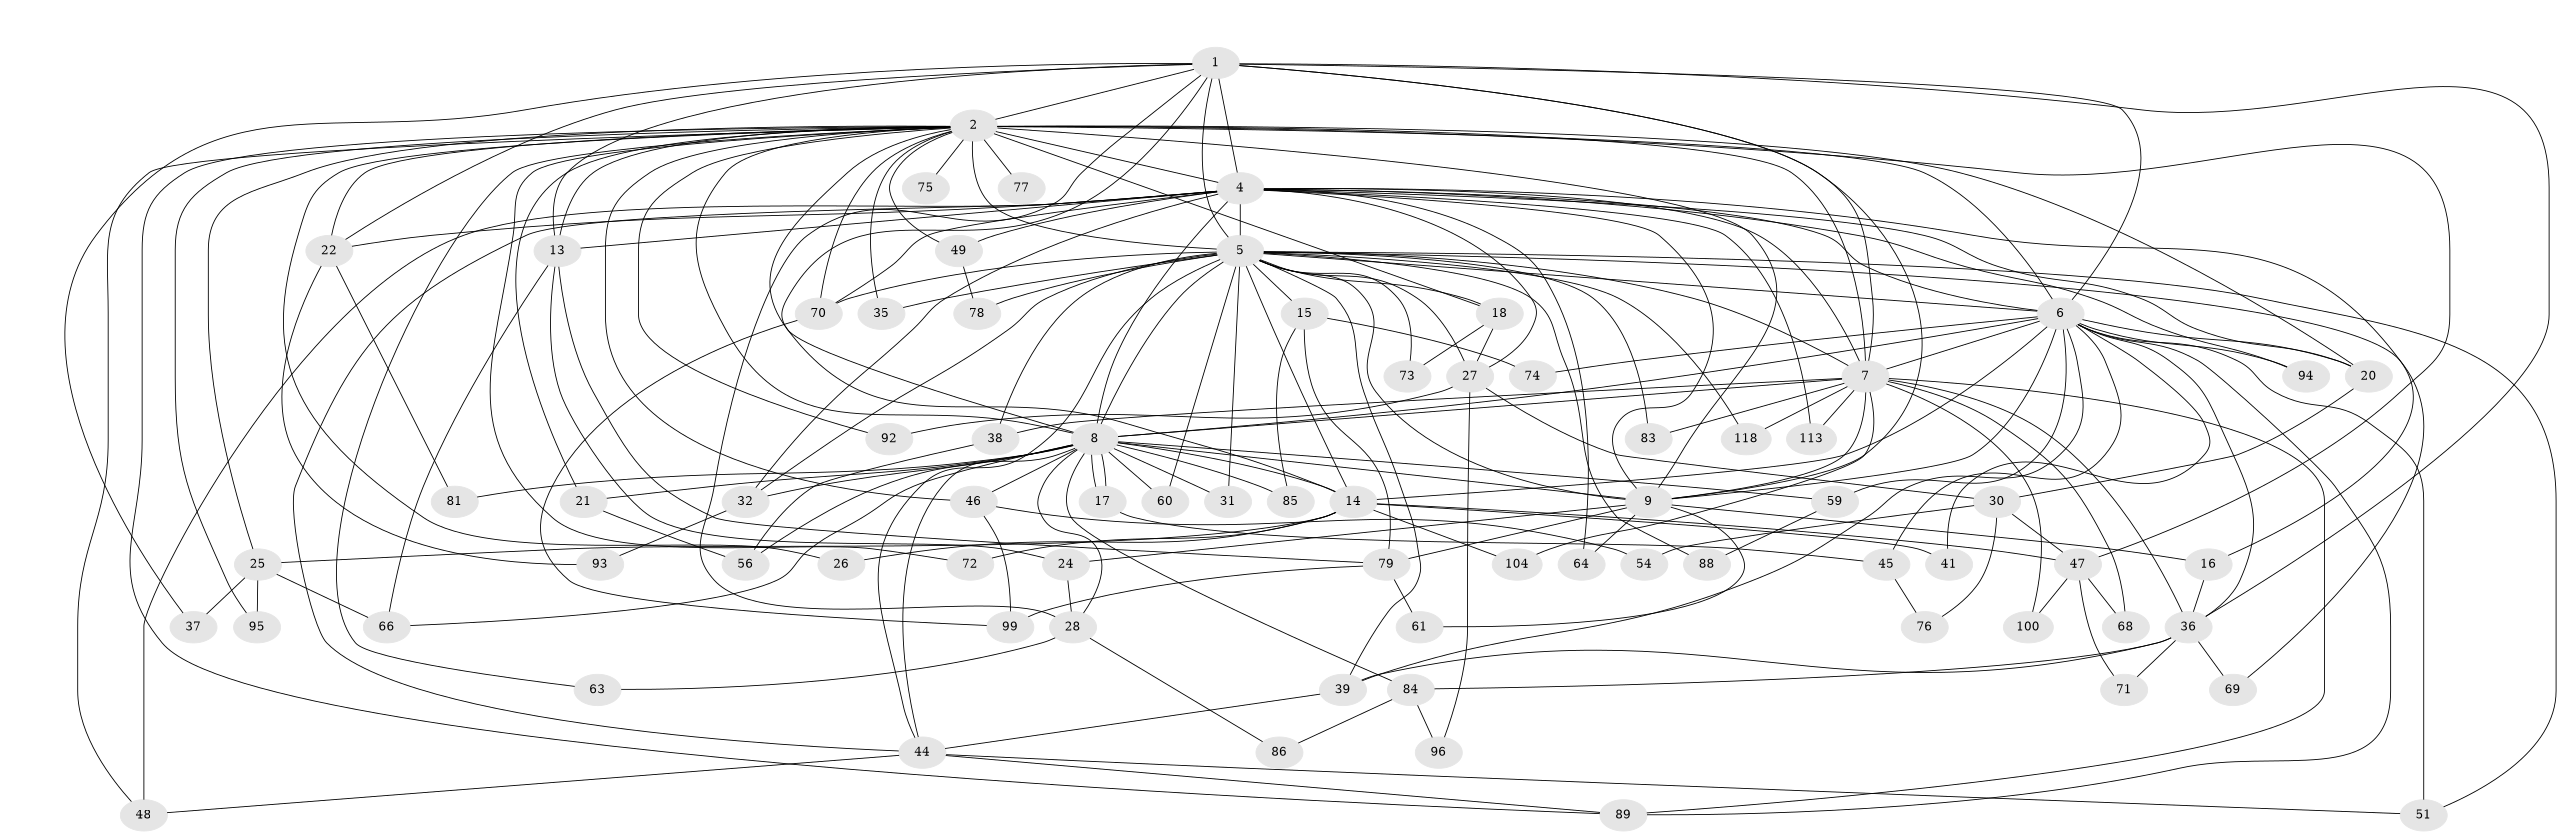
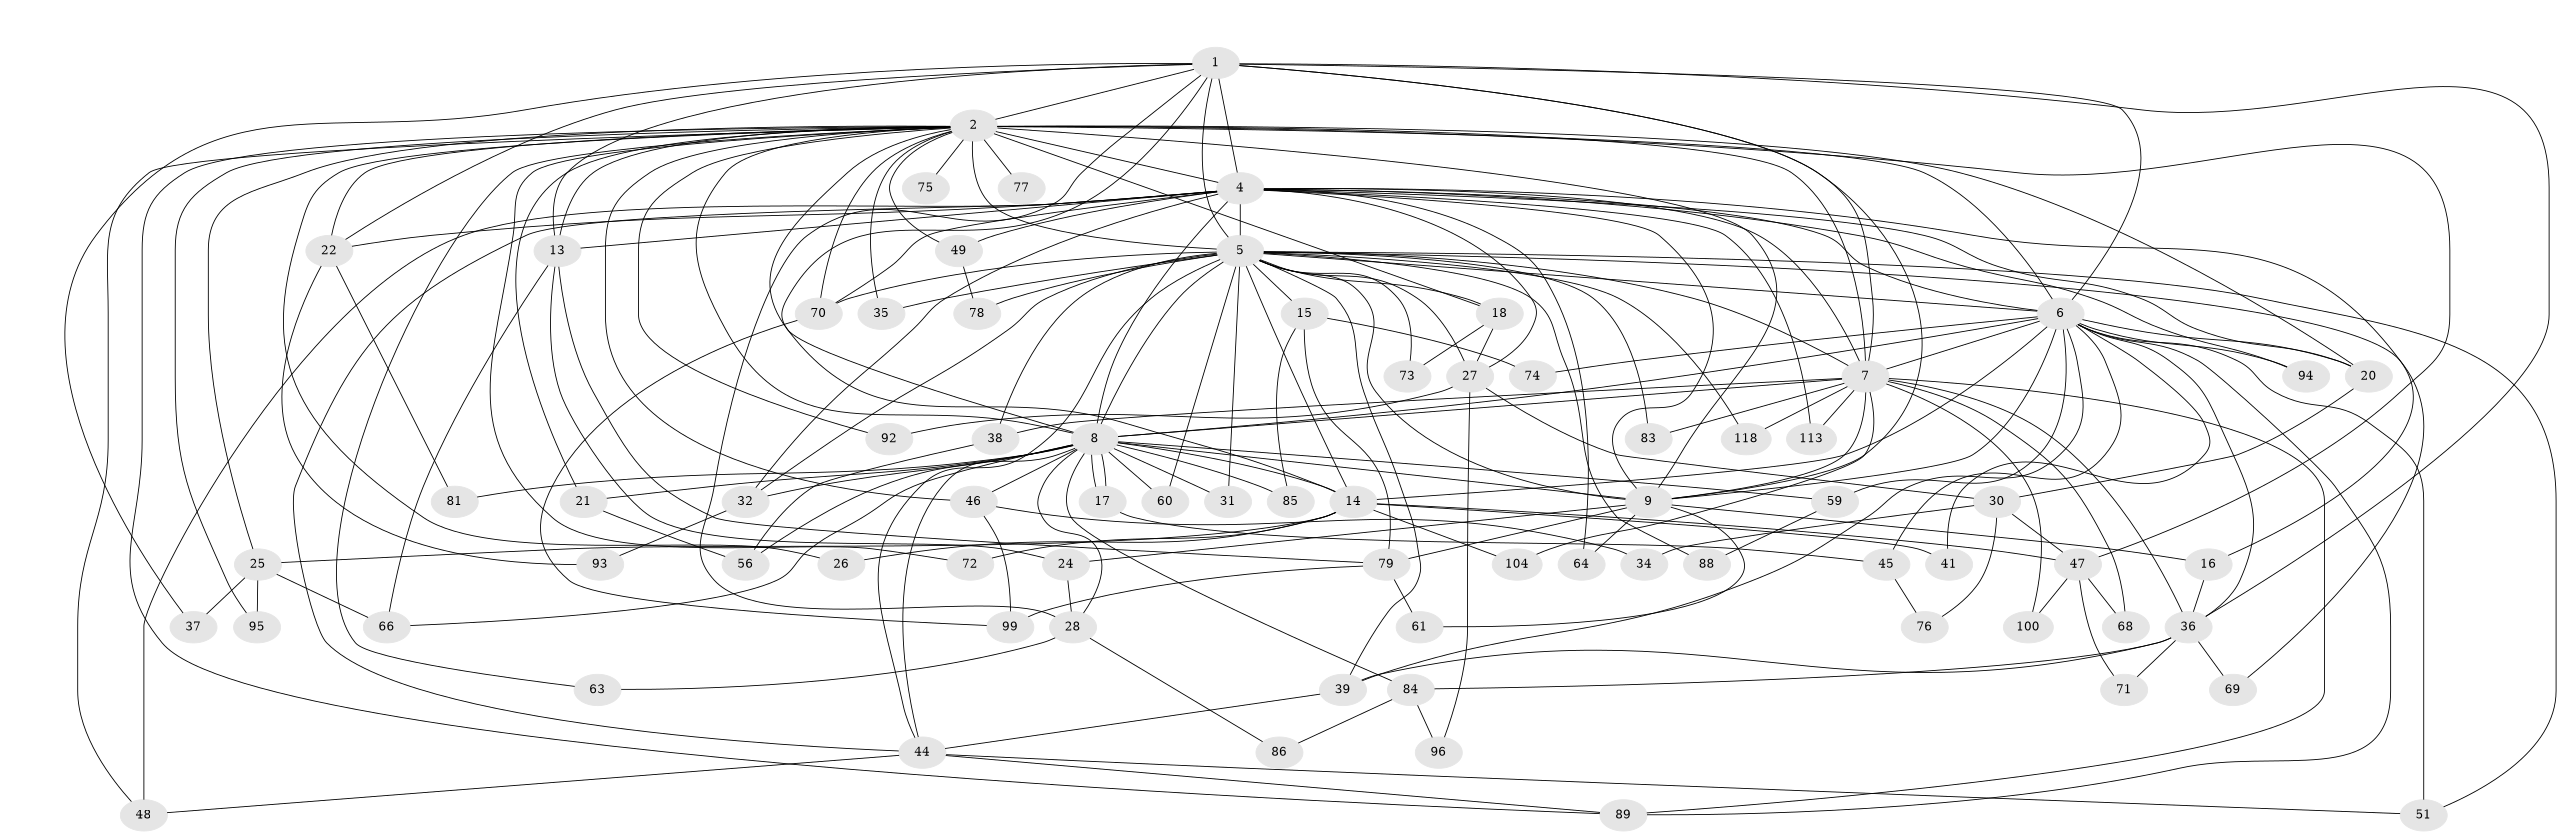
node "54": label "54" -> "34"
